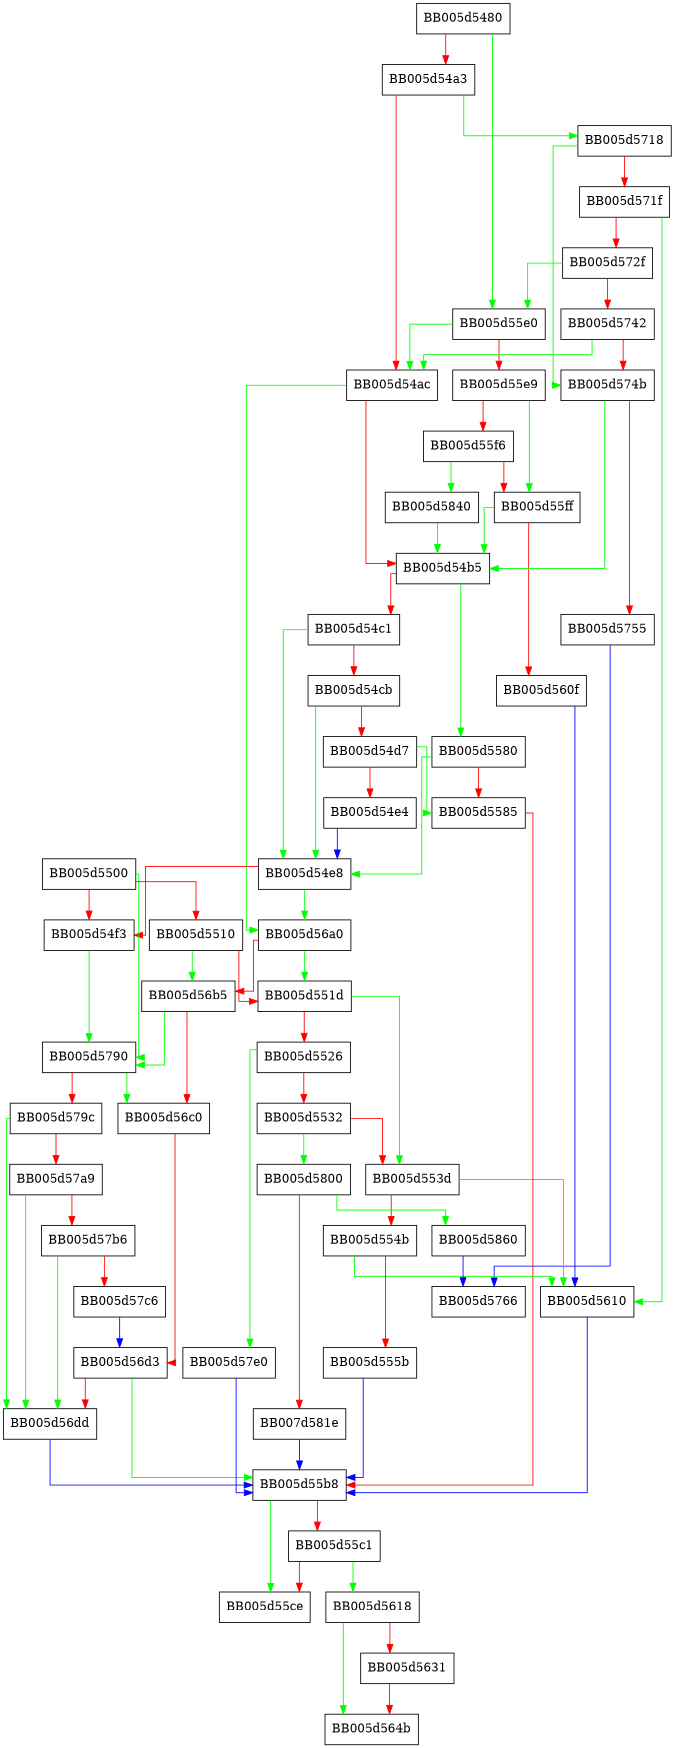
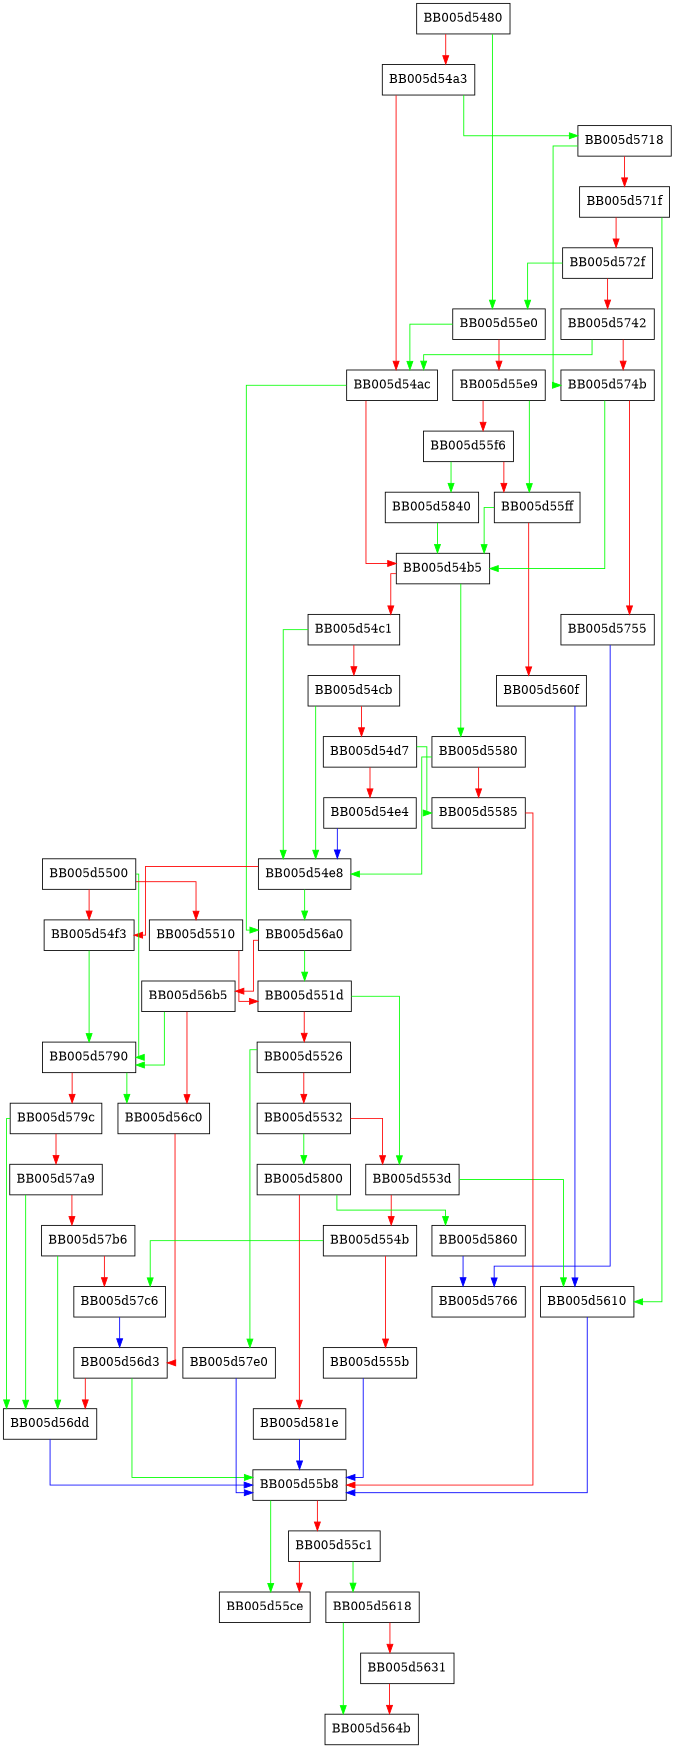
edge "BB005d5510" -> "BB005d56b5": removed
edge "BB005d554b" -> "BB005d5610": now "BB005d554b" -> "BB005d57c6"
node "BB007d581e": label "BB007d581e" -> "BB005d581e"
